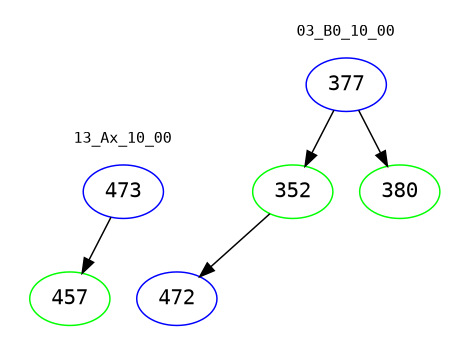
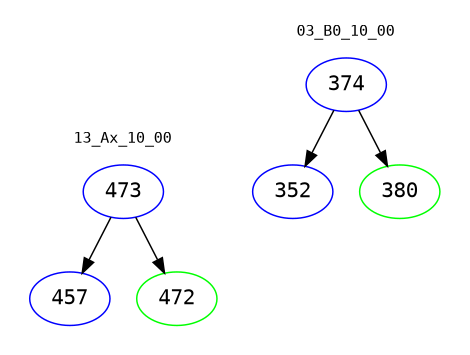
node "377": label "377" -> "374"
node "352": color green -> blue
edge "352" -> "472": now "473" -> "472"
node "457": color green -> blue
node "472": color blue -> green
